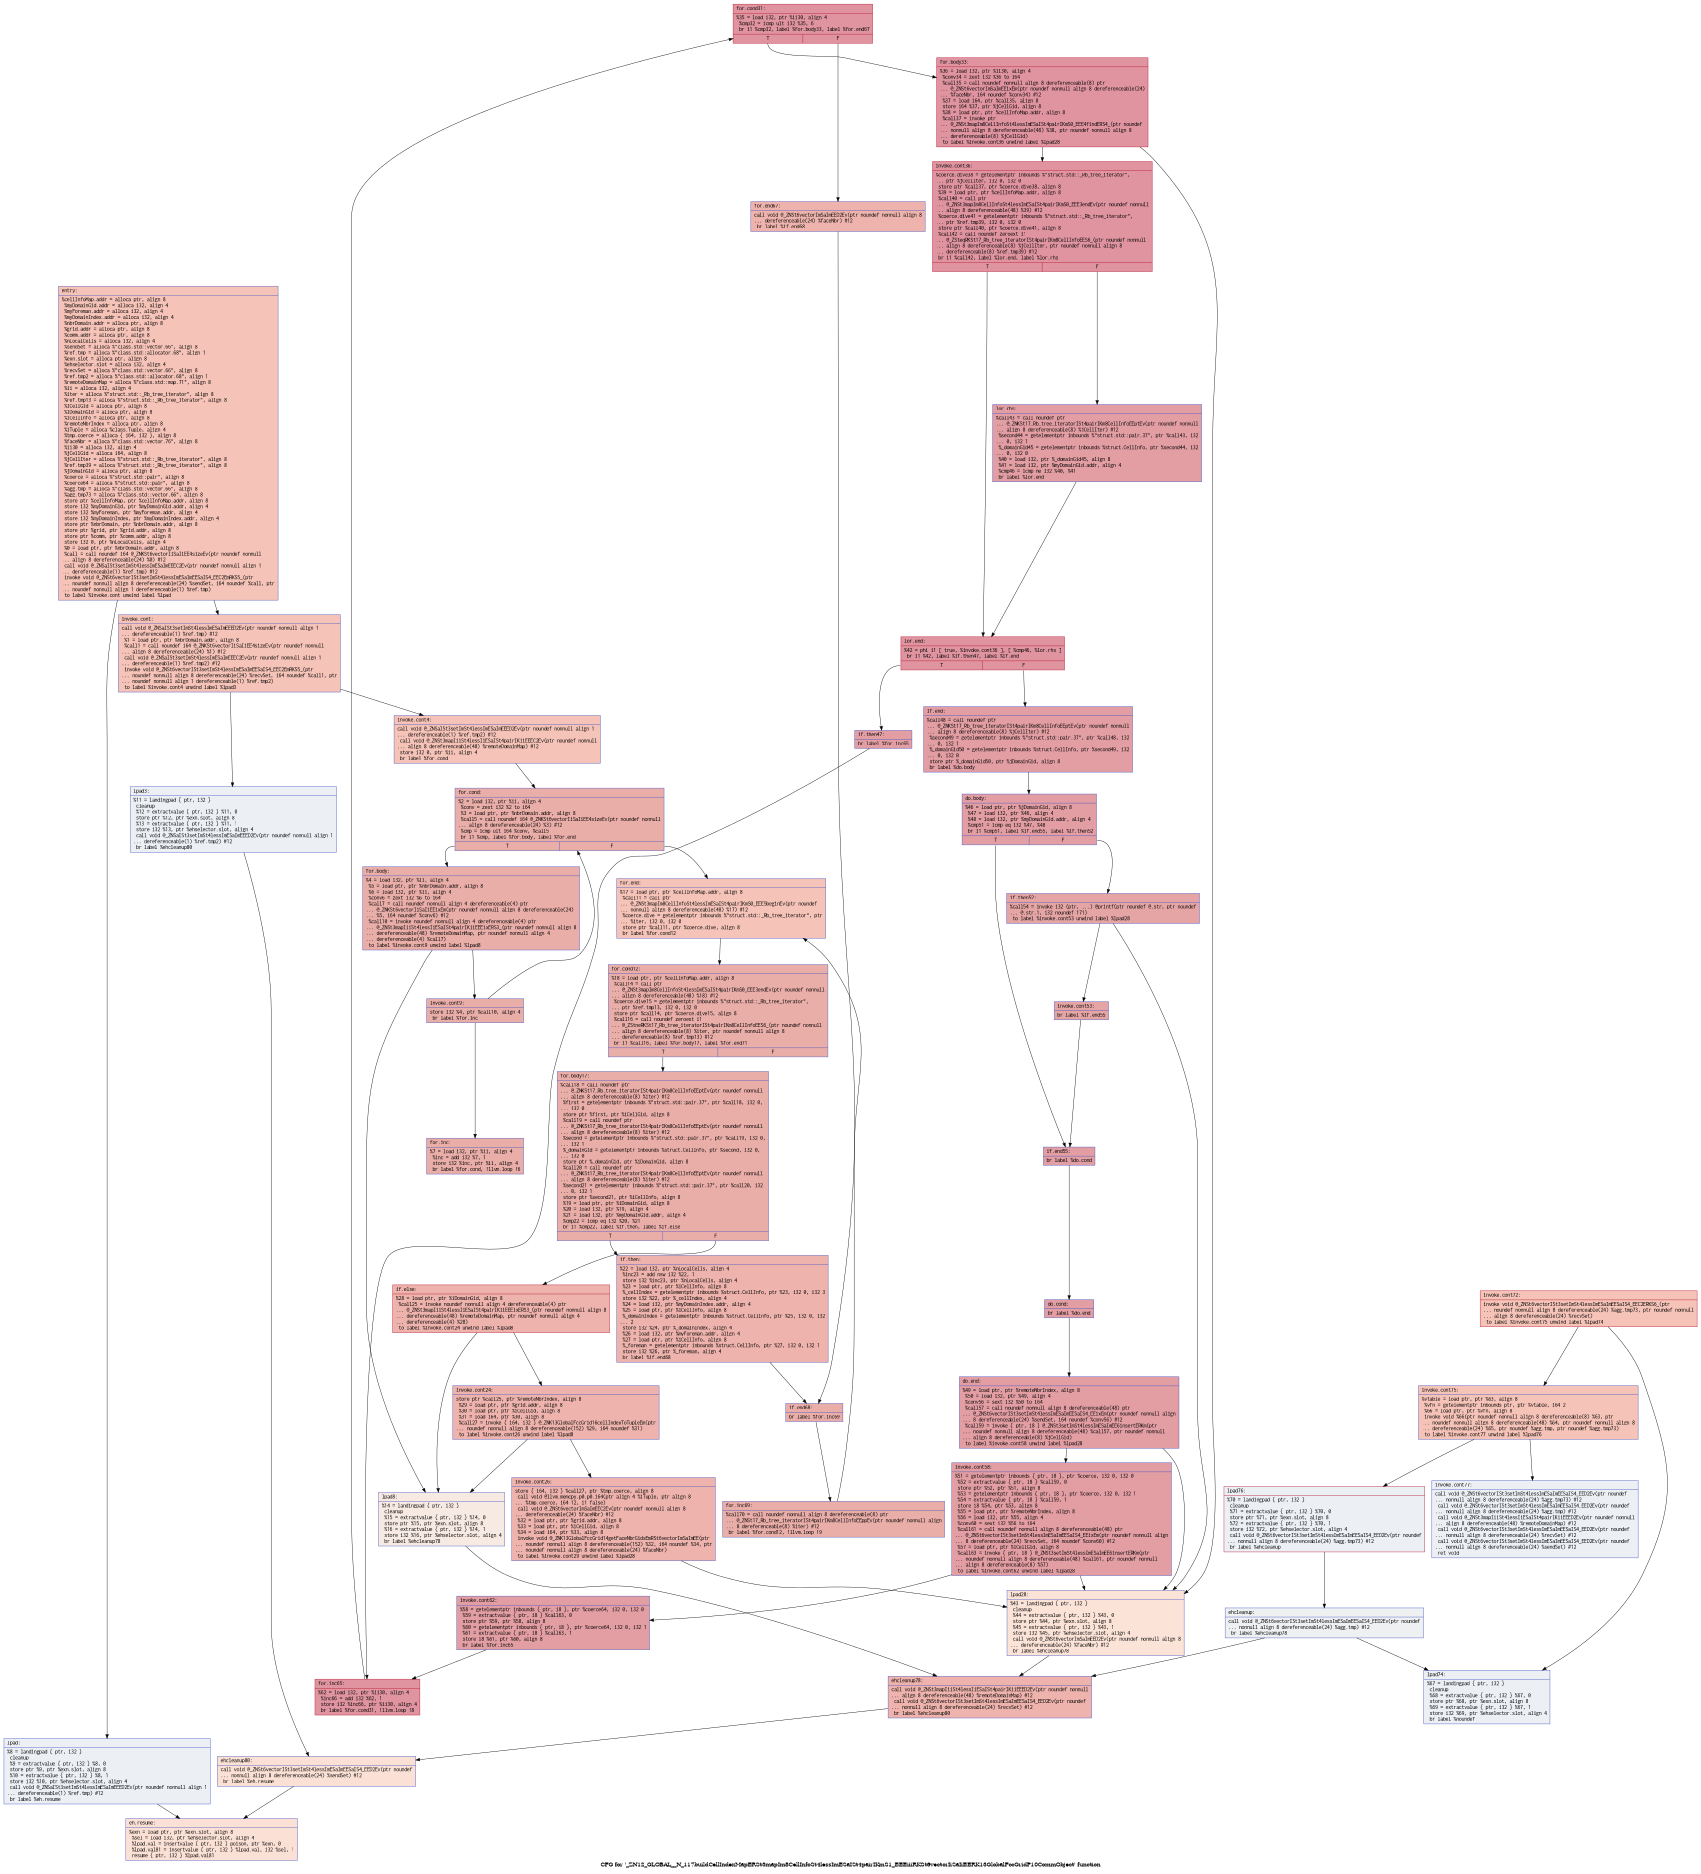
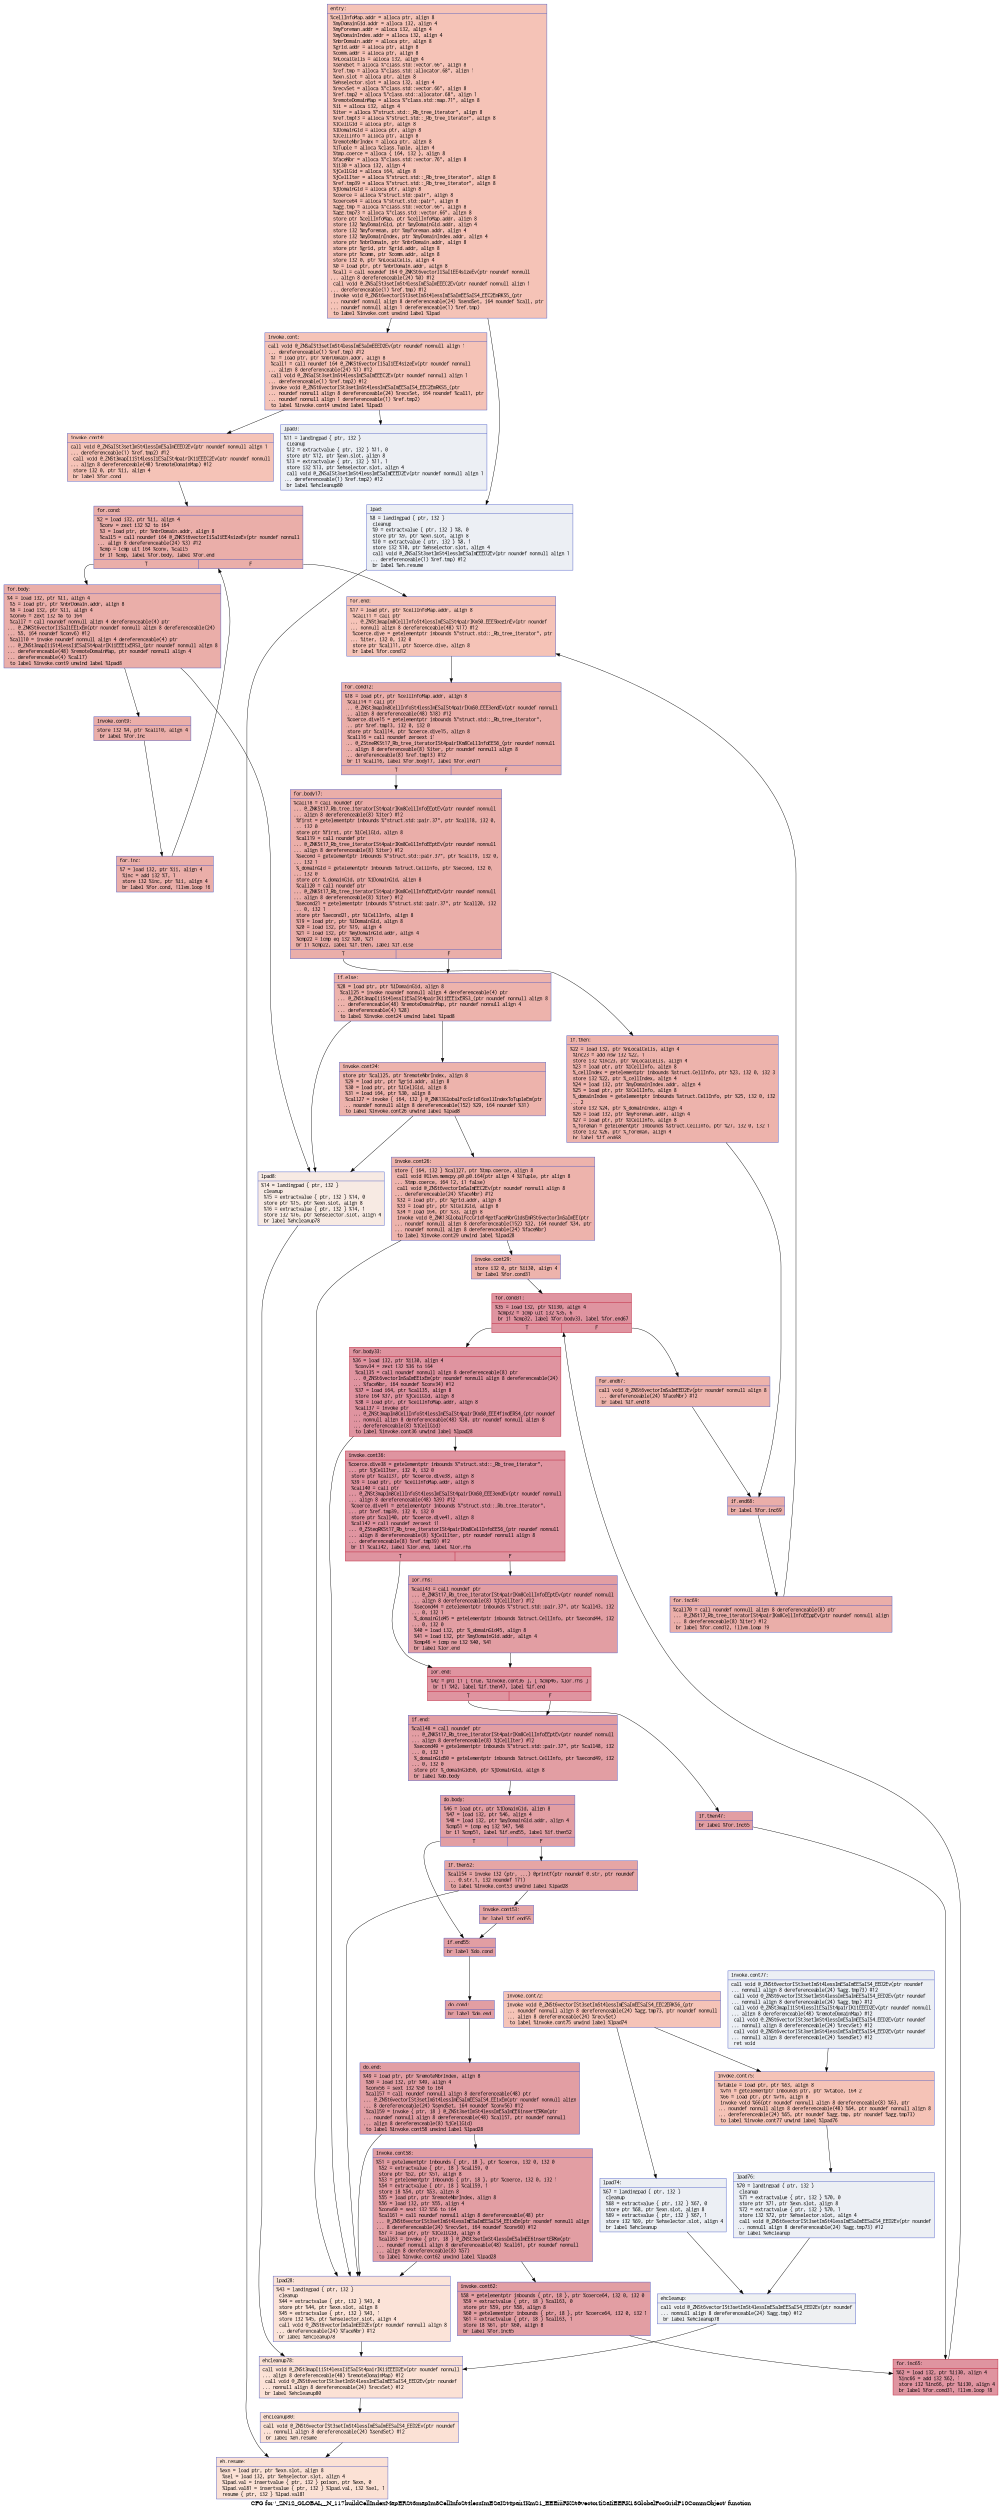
node "for.end67:": text "br label %if.end68" -> "br label %if.end18"
edge "invoke.cont9:" -> "for.cond:": now "for.inc:" -> "for.cond:"
node "invoke.cont29:": added
edge "lpad3:" -> "ehcleanup80:": removed
node "if.else:": color #b70d28ff -> #3d50c3ff
node "invoke.cont72:": color #b70d28ff -> #3d50c3ff
edge "invoke.cont75:" -> "invoke.cont77:": reversed
node "lpad76:": color #b70d28ff -> #3d50c3ff
edge "ehcleanup:" -> "lpad74:": reversed
node "ehcleanup78:": fillcolor #d6524470 -> #f7bca170
node "lpad74:": text "br label %noundef" -> "br label %ehcleanup"
